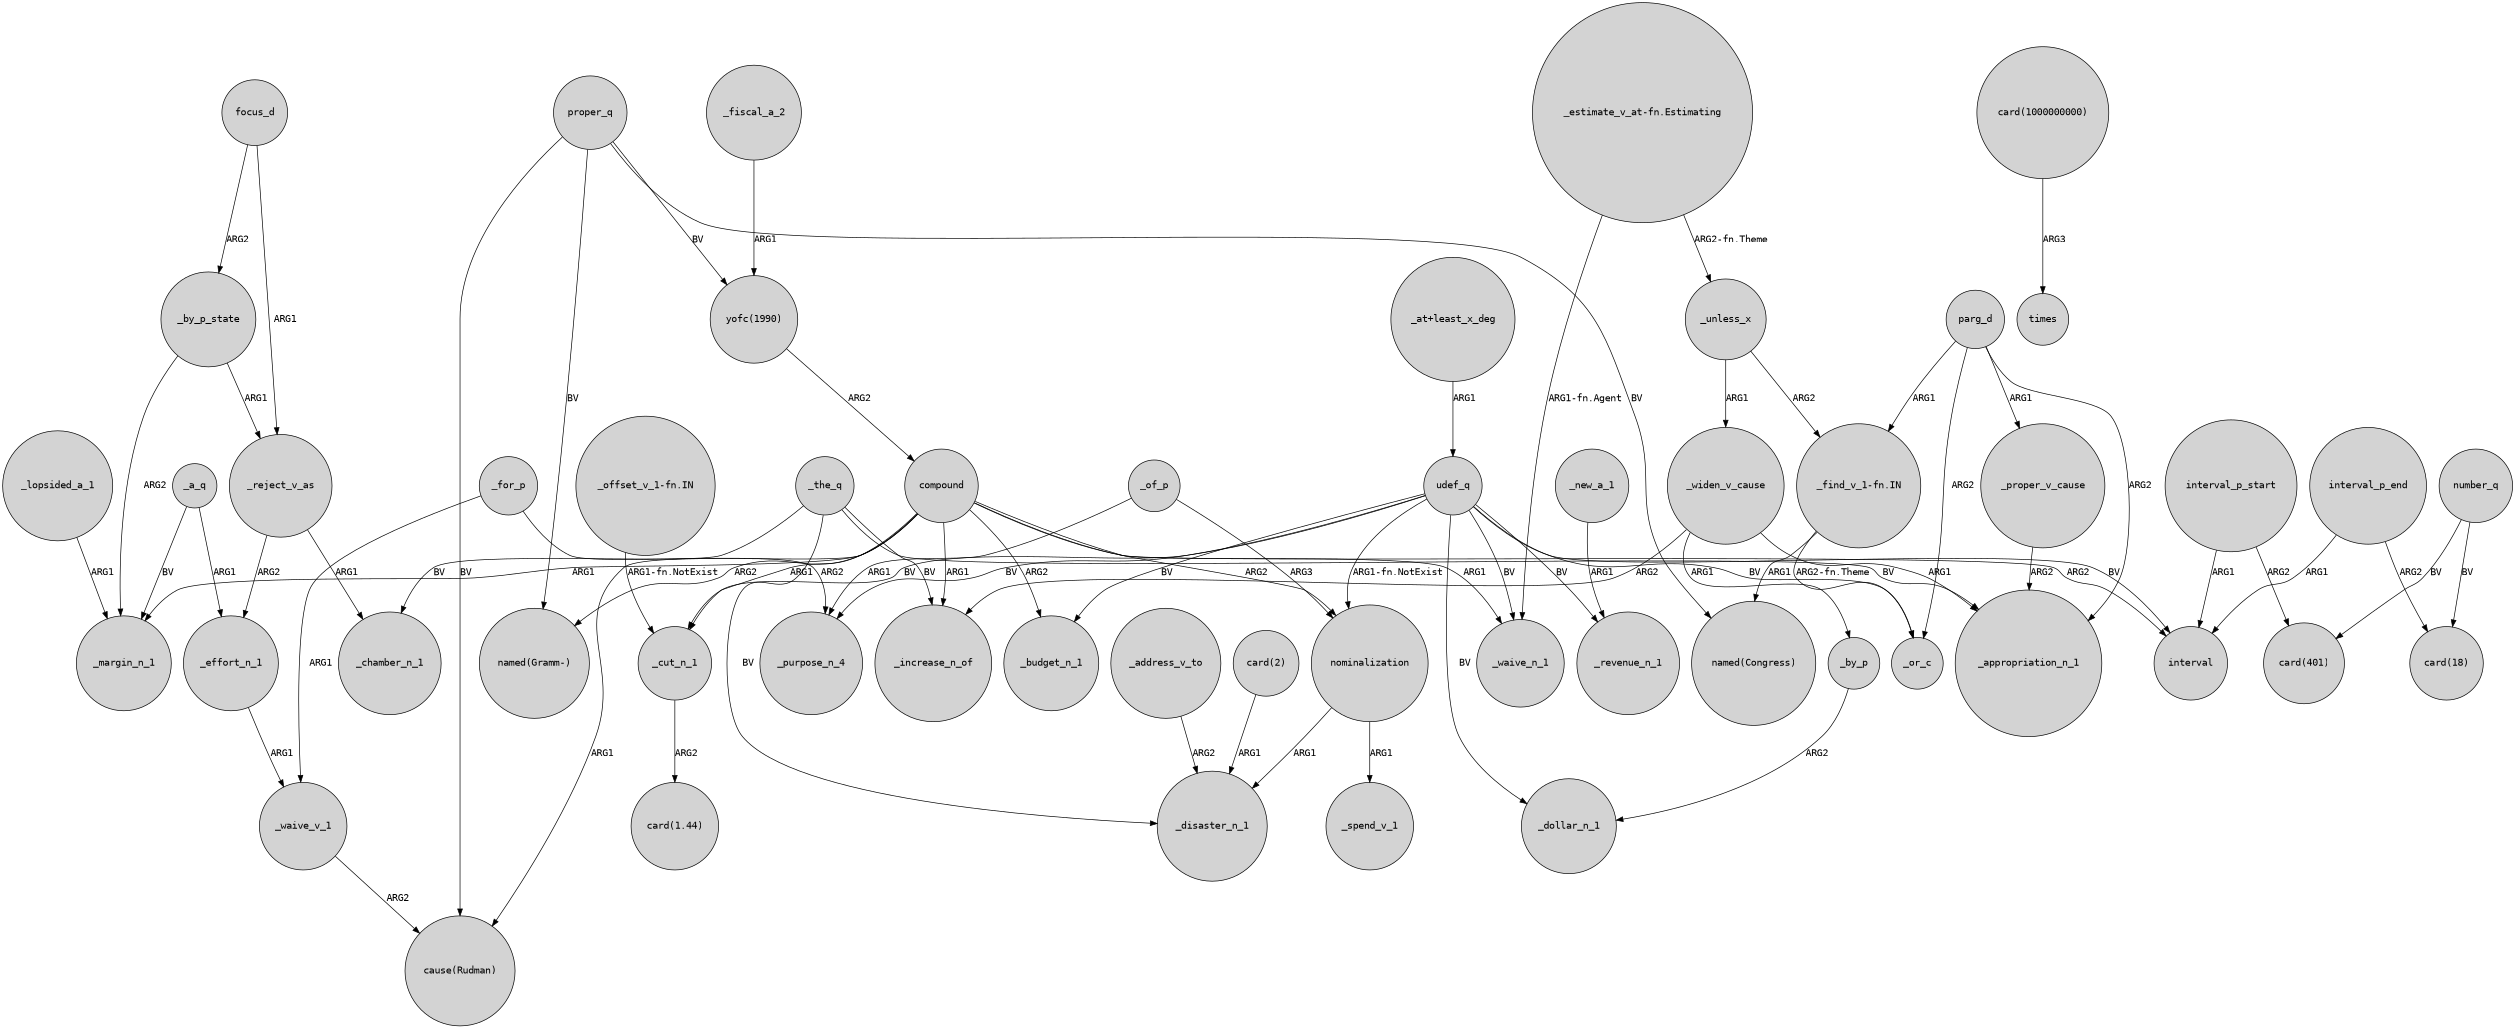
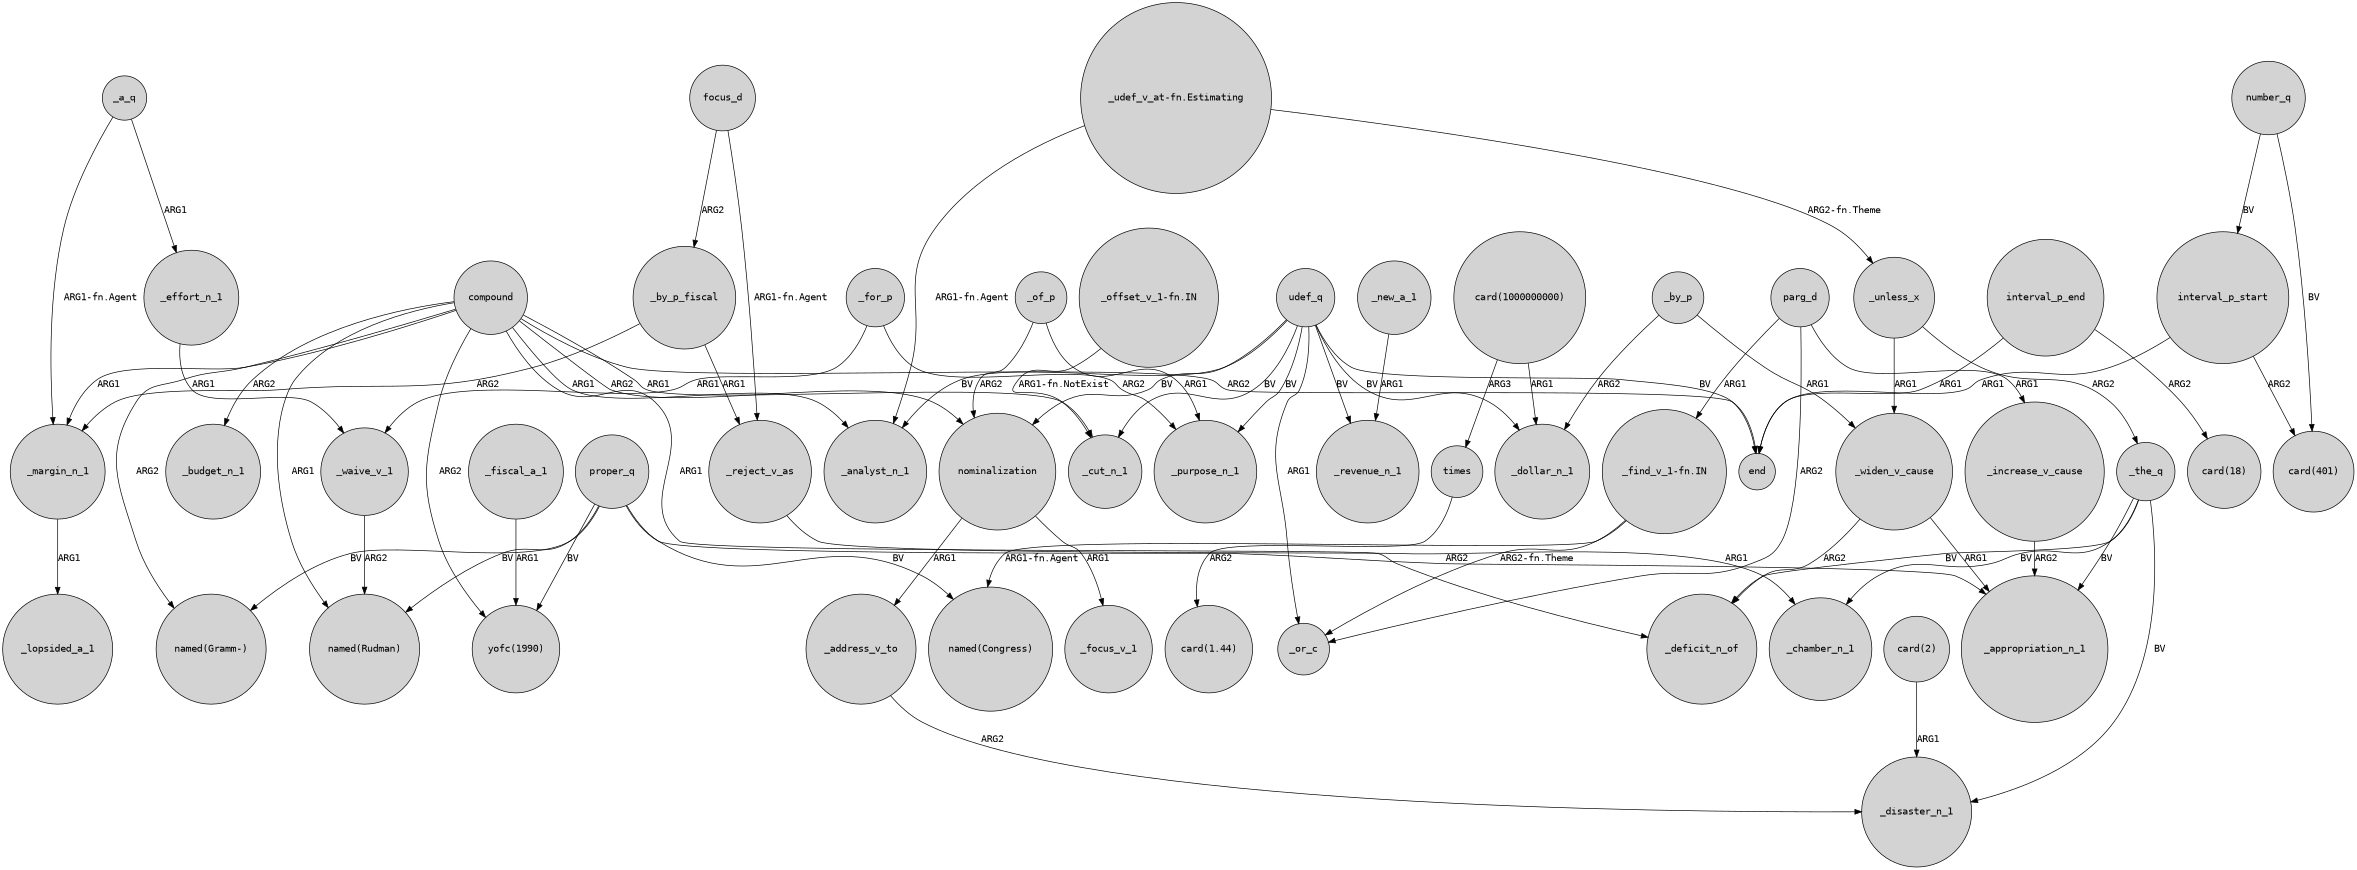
node "_fiscal_a_2": label "_fiscal_a_2" -> "_fiscal_a_1"
node "_estimate_v_at-fn.Estimating": label "_estimate_v_at-fn.Estimating" -> "_udef_v_at-fn.Estimating"
node "_by_p_state": label "_by_p_state" -> "_by_p_fiscal"
edge "focus_d" -> "_reject_v_as": label "ARG1" -> "ARG1-fn.Agent"
node "_at+least_x_deg": removed
edge "card(1000000000)" -> "_dollar_n_1": added, label "ARG1"
edge "_unless_x" -> "_find_v_1-fn.IN": now "_unless_x" -> "_the_q"
edge "yofc(1990)" -> "compound": reversed
edge "parg_d" -> "_appropriation_n_1": now "proper_q" -> "_appropriation_n_1"
node "_proper_v_cause": label "_proper_v_cause" -> "_increase_v_cause"
edge "udef_q" -> "_budget_n_1": removed, label "BV"
edge "number_q" -> "card(18)": now "number_q" -> "interval_p_start"
edge "_a_q" -> "_margin_n_1": label "BV" -> "ARG1-fn.Agent"
edge "_reject_v_as" -> "_effort_n_1": removed, label "ARG2"
edge "_of_p" -> "nominalization": label "ARG3" -> "ARG2"
edge "udef_q" -> "nominalization": label "ARG1-fn.NotExist" -> "BV"
edge "udef_q" -> "_or_c": label "BV" -> "ARG1"
edge "_find_v_1-fn.IN" -> "named(Congress)": label "ARG1" -> "ARG1-fn.Agent"
edge "_lopsided_a_1" -> "_margin_n_1": reversed
edge "_widen_v_cause" -> "_by_p": reversed
node "_purpose_n_4": label "_purpose_n_4" -> "_purpose_n_1"
node "_increase_n_of": label "_increase_n_of" -> "_deficit_n_of"
node "_waive_n_1": label "_waive_n_1" -> "_analyst_n_1"
node "interval": label "interval" -> "end"
edge "_cut_n_1" -> "card(1.44)": now "times" -> "card(1.44)"
edge "nominalization" -> "_disaster_n_1": now "nominalization" -> "_address_v_to"
node "_spend_v_1": label "_spend_v_1" -> "_focus_v_1"
node "cause(Rudman)": label "cause(Rudman)" -> "named(Rudman)"
